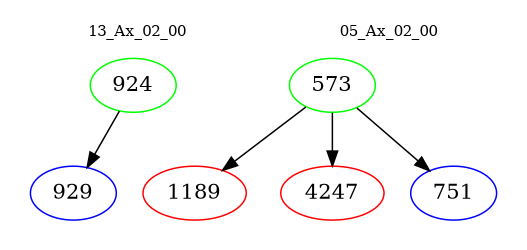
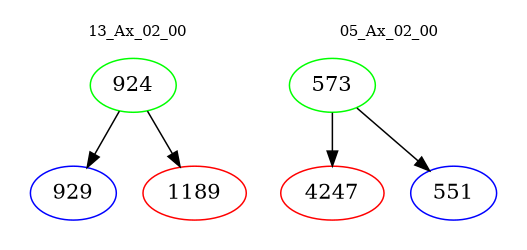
edge "573" -> "1189": now "924" -> "1189"
node "751": label "751" -> "551"
